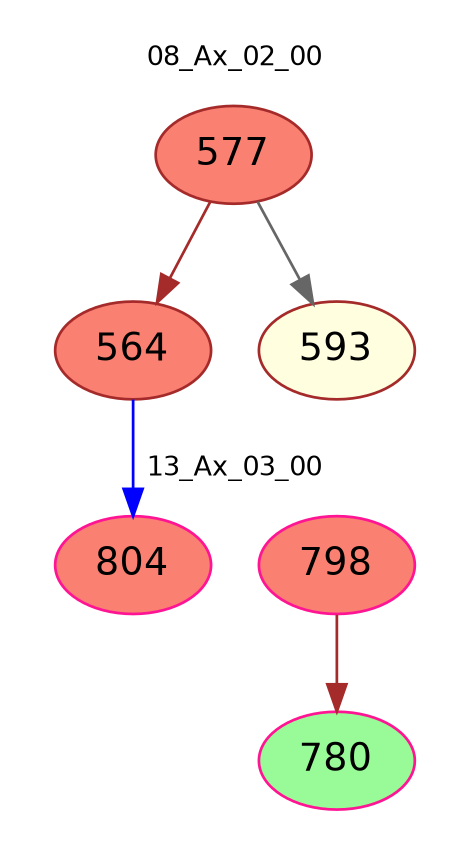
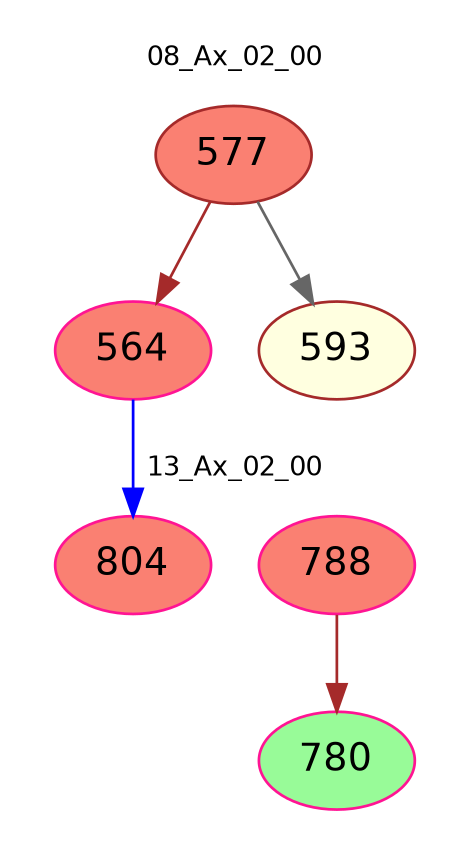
node "564": color brown -> deeppink
cluster "13_Ax_03_00": label "13_Ax_03_00" -> "13_Ax_02_00"
node "798": label "798" -> "788"
